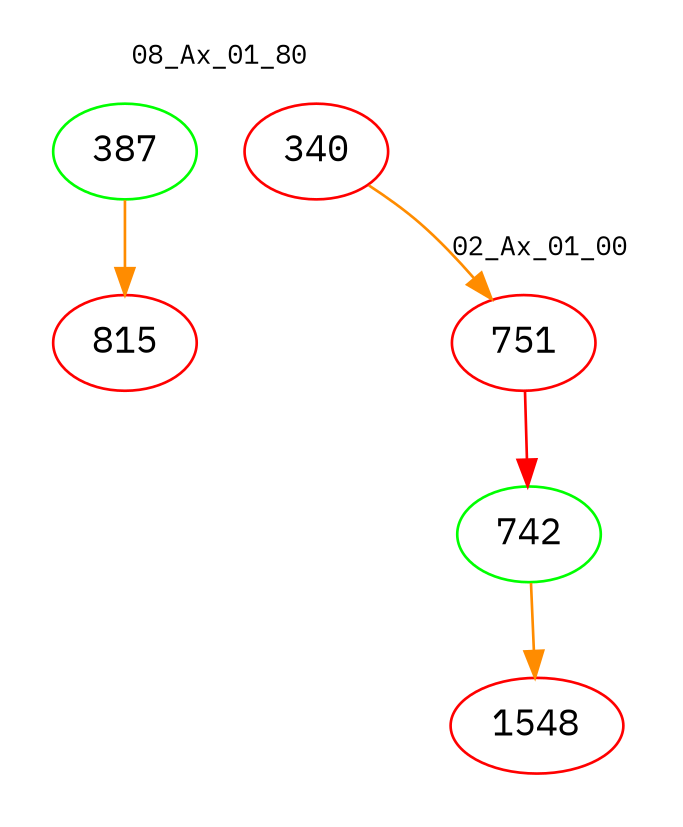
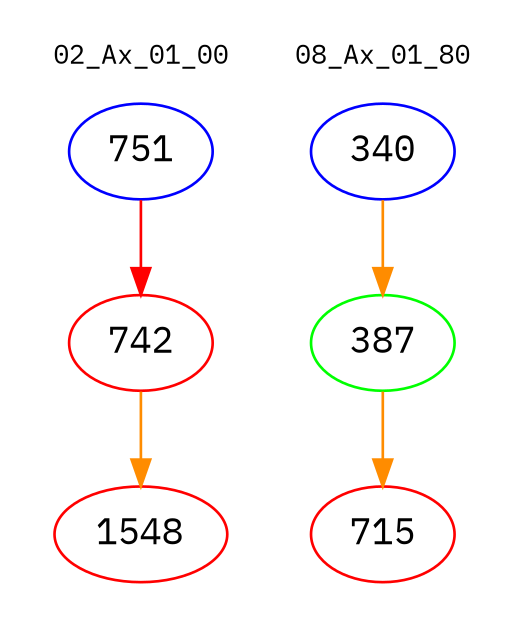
node "340": color red -> blue
edge "340" -> "751": now "340" -> "387"
node "815": label "815" -> "715"
node "751": color red -> blue
node "742": color green -> red
